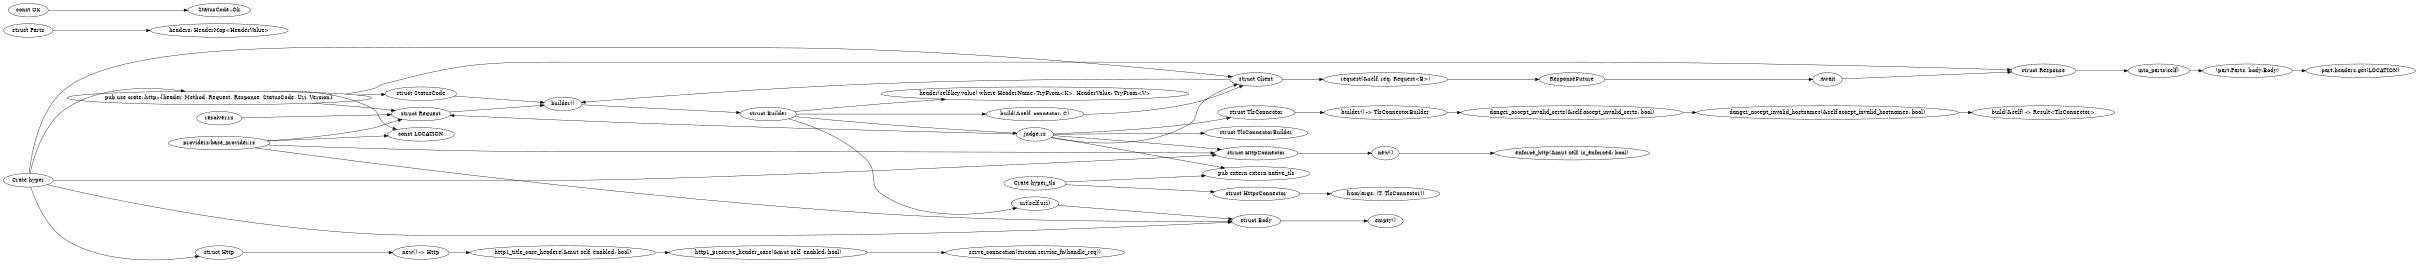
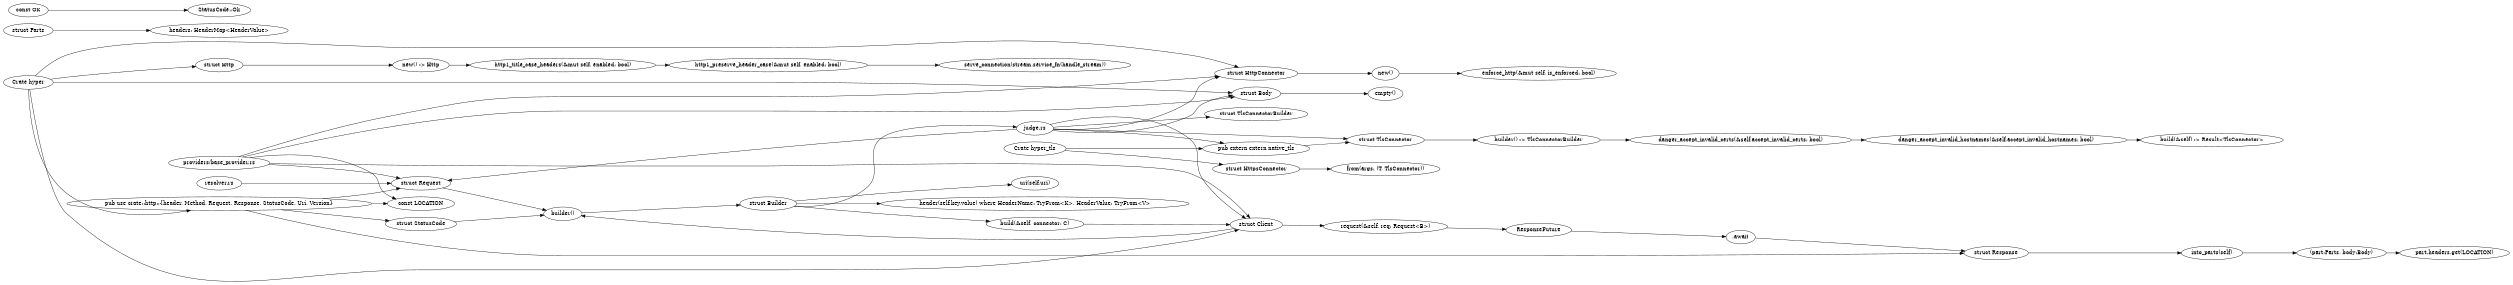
edge "pub extern extern native_tls" -> "struct TlsConnector": added
edge "providers/base_provider.rs" -> "struct Client": added
edge "uri(self,uri)" -> "struct Body": now "judge.rs" -> "struct Body"
node "serve_connection(stream,service_fn(handle_req))": label "serve_connection(stream,service_fn(handle_req))" -> "serve_connection(stream,service_fn(handle_stream))"
